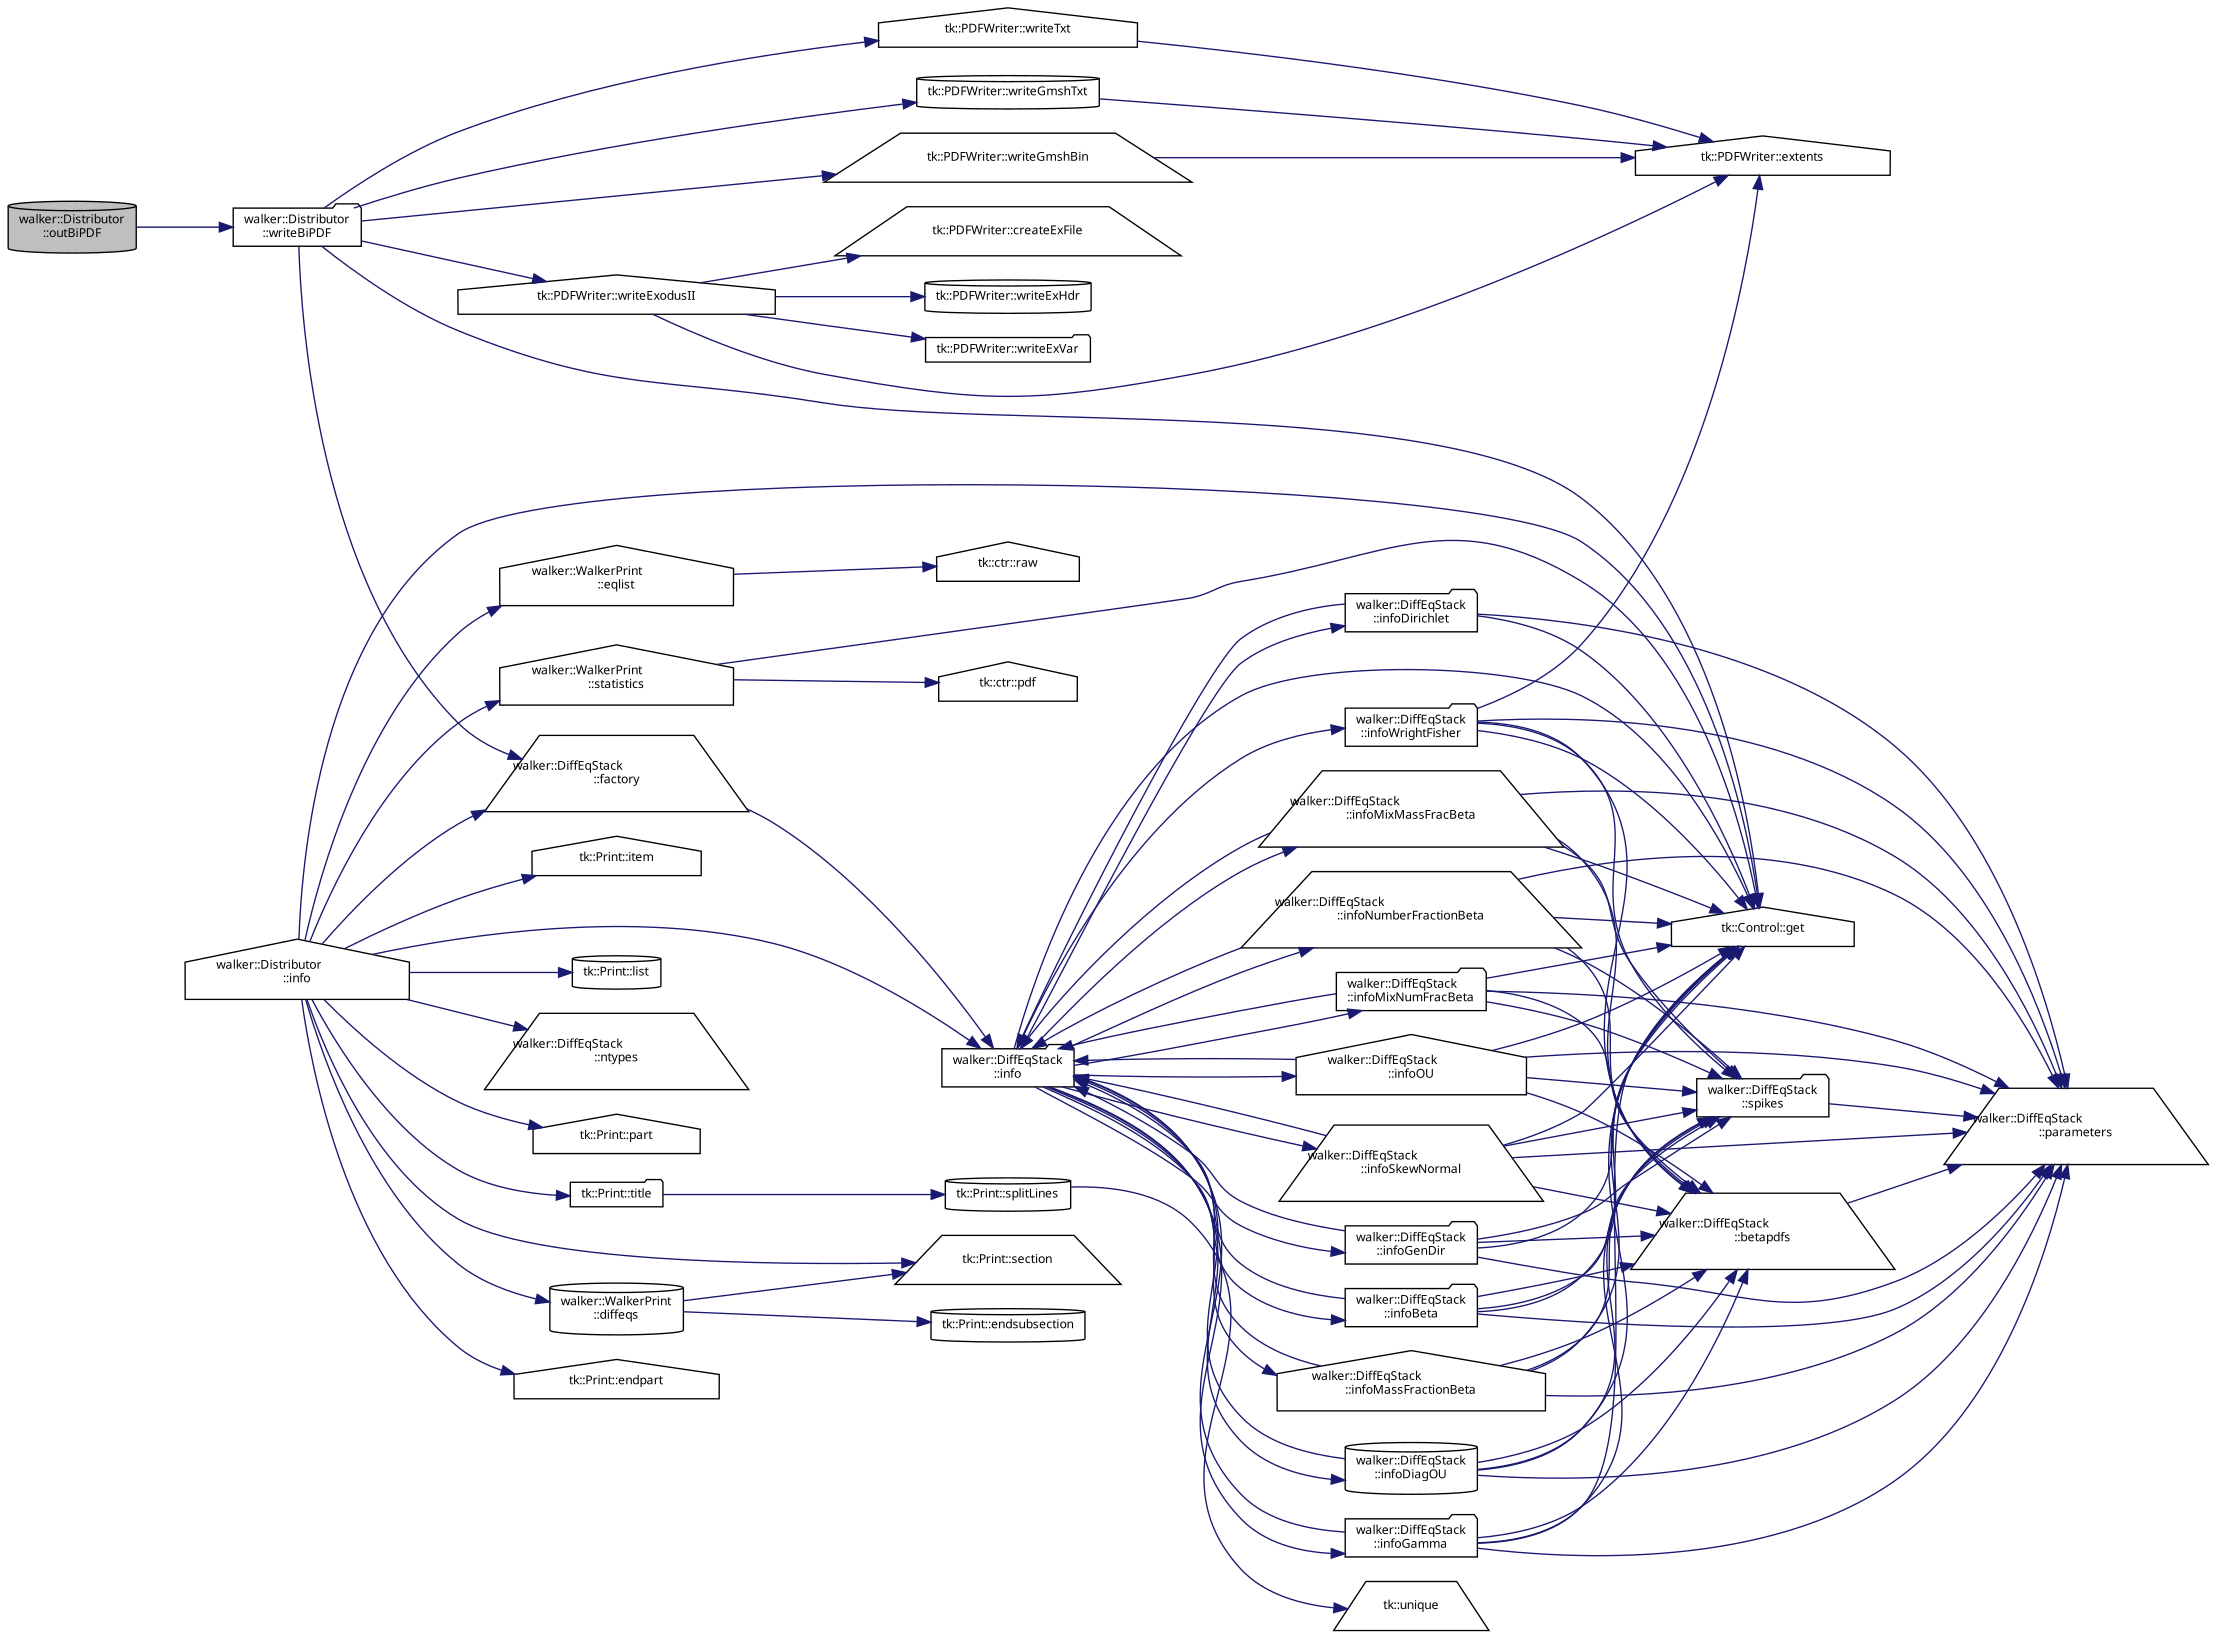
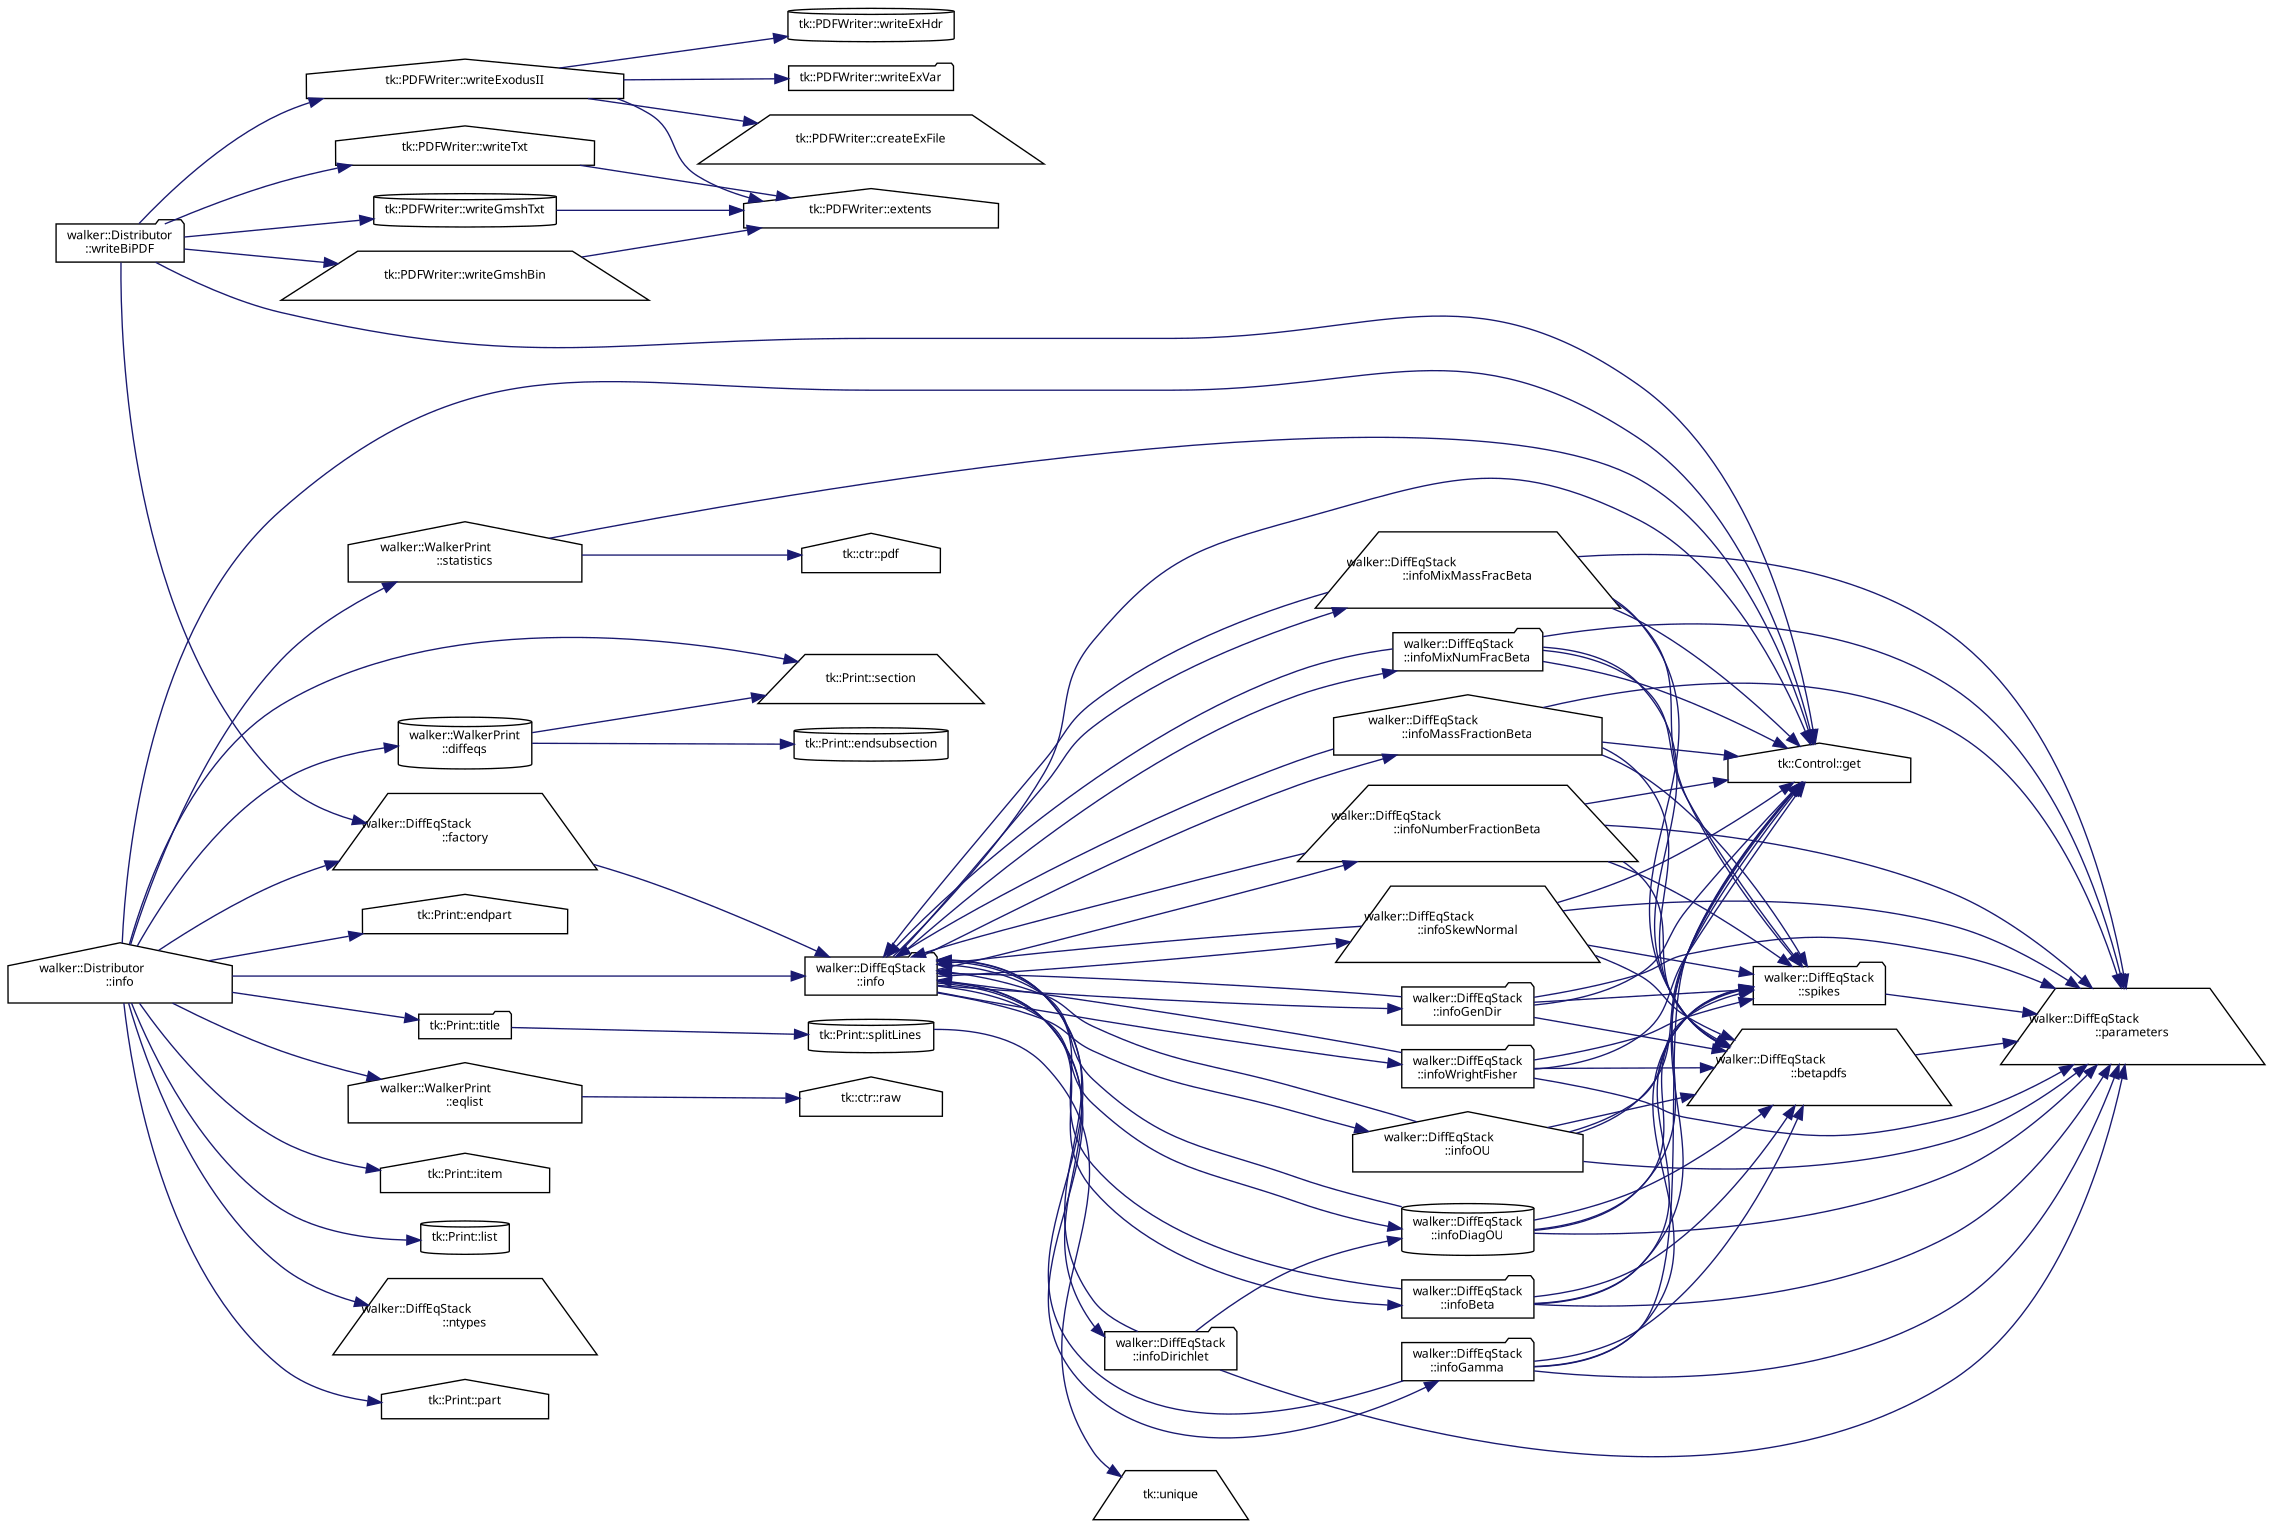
node "walker::Distributor ::outBiPDF": removed
edge "walker::DiffEqStack ::infoWrightFisher" -> "tk::PDFWriter::extents": now "walker::DiffEqStack ::infoWrightFisher" -> "walker::DiffEqStack ::info"
edge "walker::DiffEqStack ::infoDirichlet" -> "tk::Control::get": now "walker::DiffEqStack ::infoDirichlet" -> "walker::DiffEqStack ::infoDiagOU"
